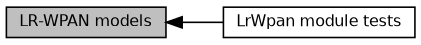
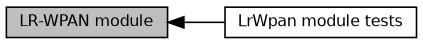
node "LR-WPAN models": label "LR-WPAN models" -> "LR-WPAN module"
